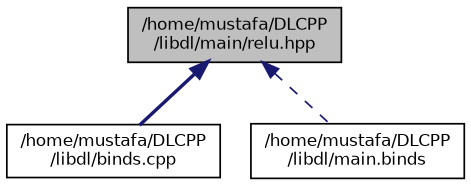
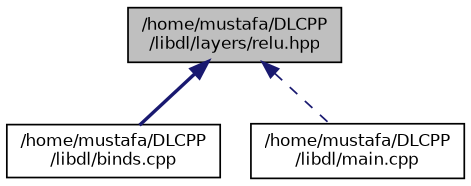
node "/home/mustafa/DLCPP /libdl/main/relu.hpp": label "/home/mustafa/DLCPP /libdl/main/relu.hpp" -> "/home/mustafa/DLCPP /libdl/layers/relu.hpp"
node "/home/mustafa/DLCPP /libdl/main.binds": label "/home/mustafa/DLCPP /libdl/main.binds" -> "/home/mustafa/DLCPP /libdl/main.cpp"
